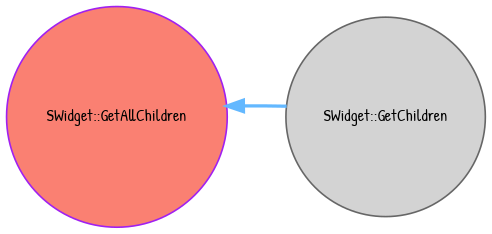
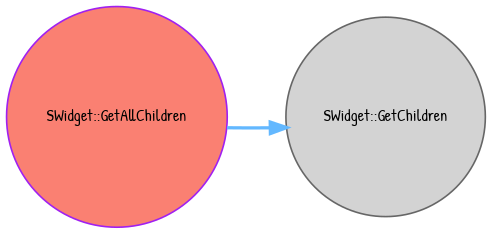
edge "SWidget::GetChildren" -> "SWidget::GetAllChildren": reversed
